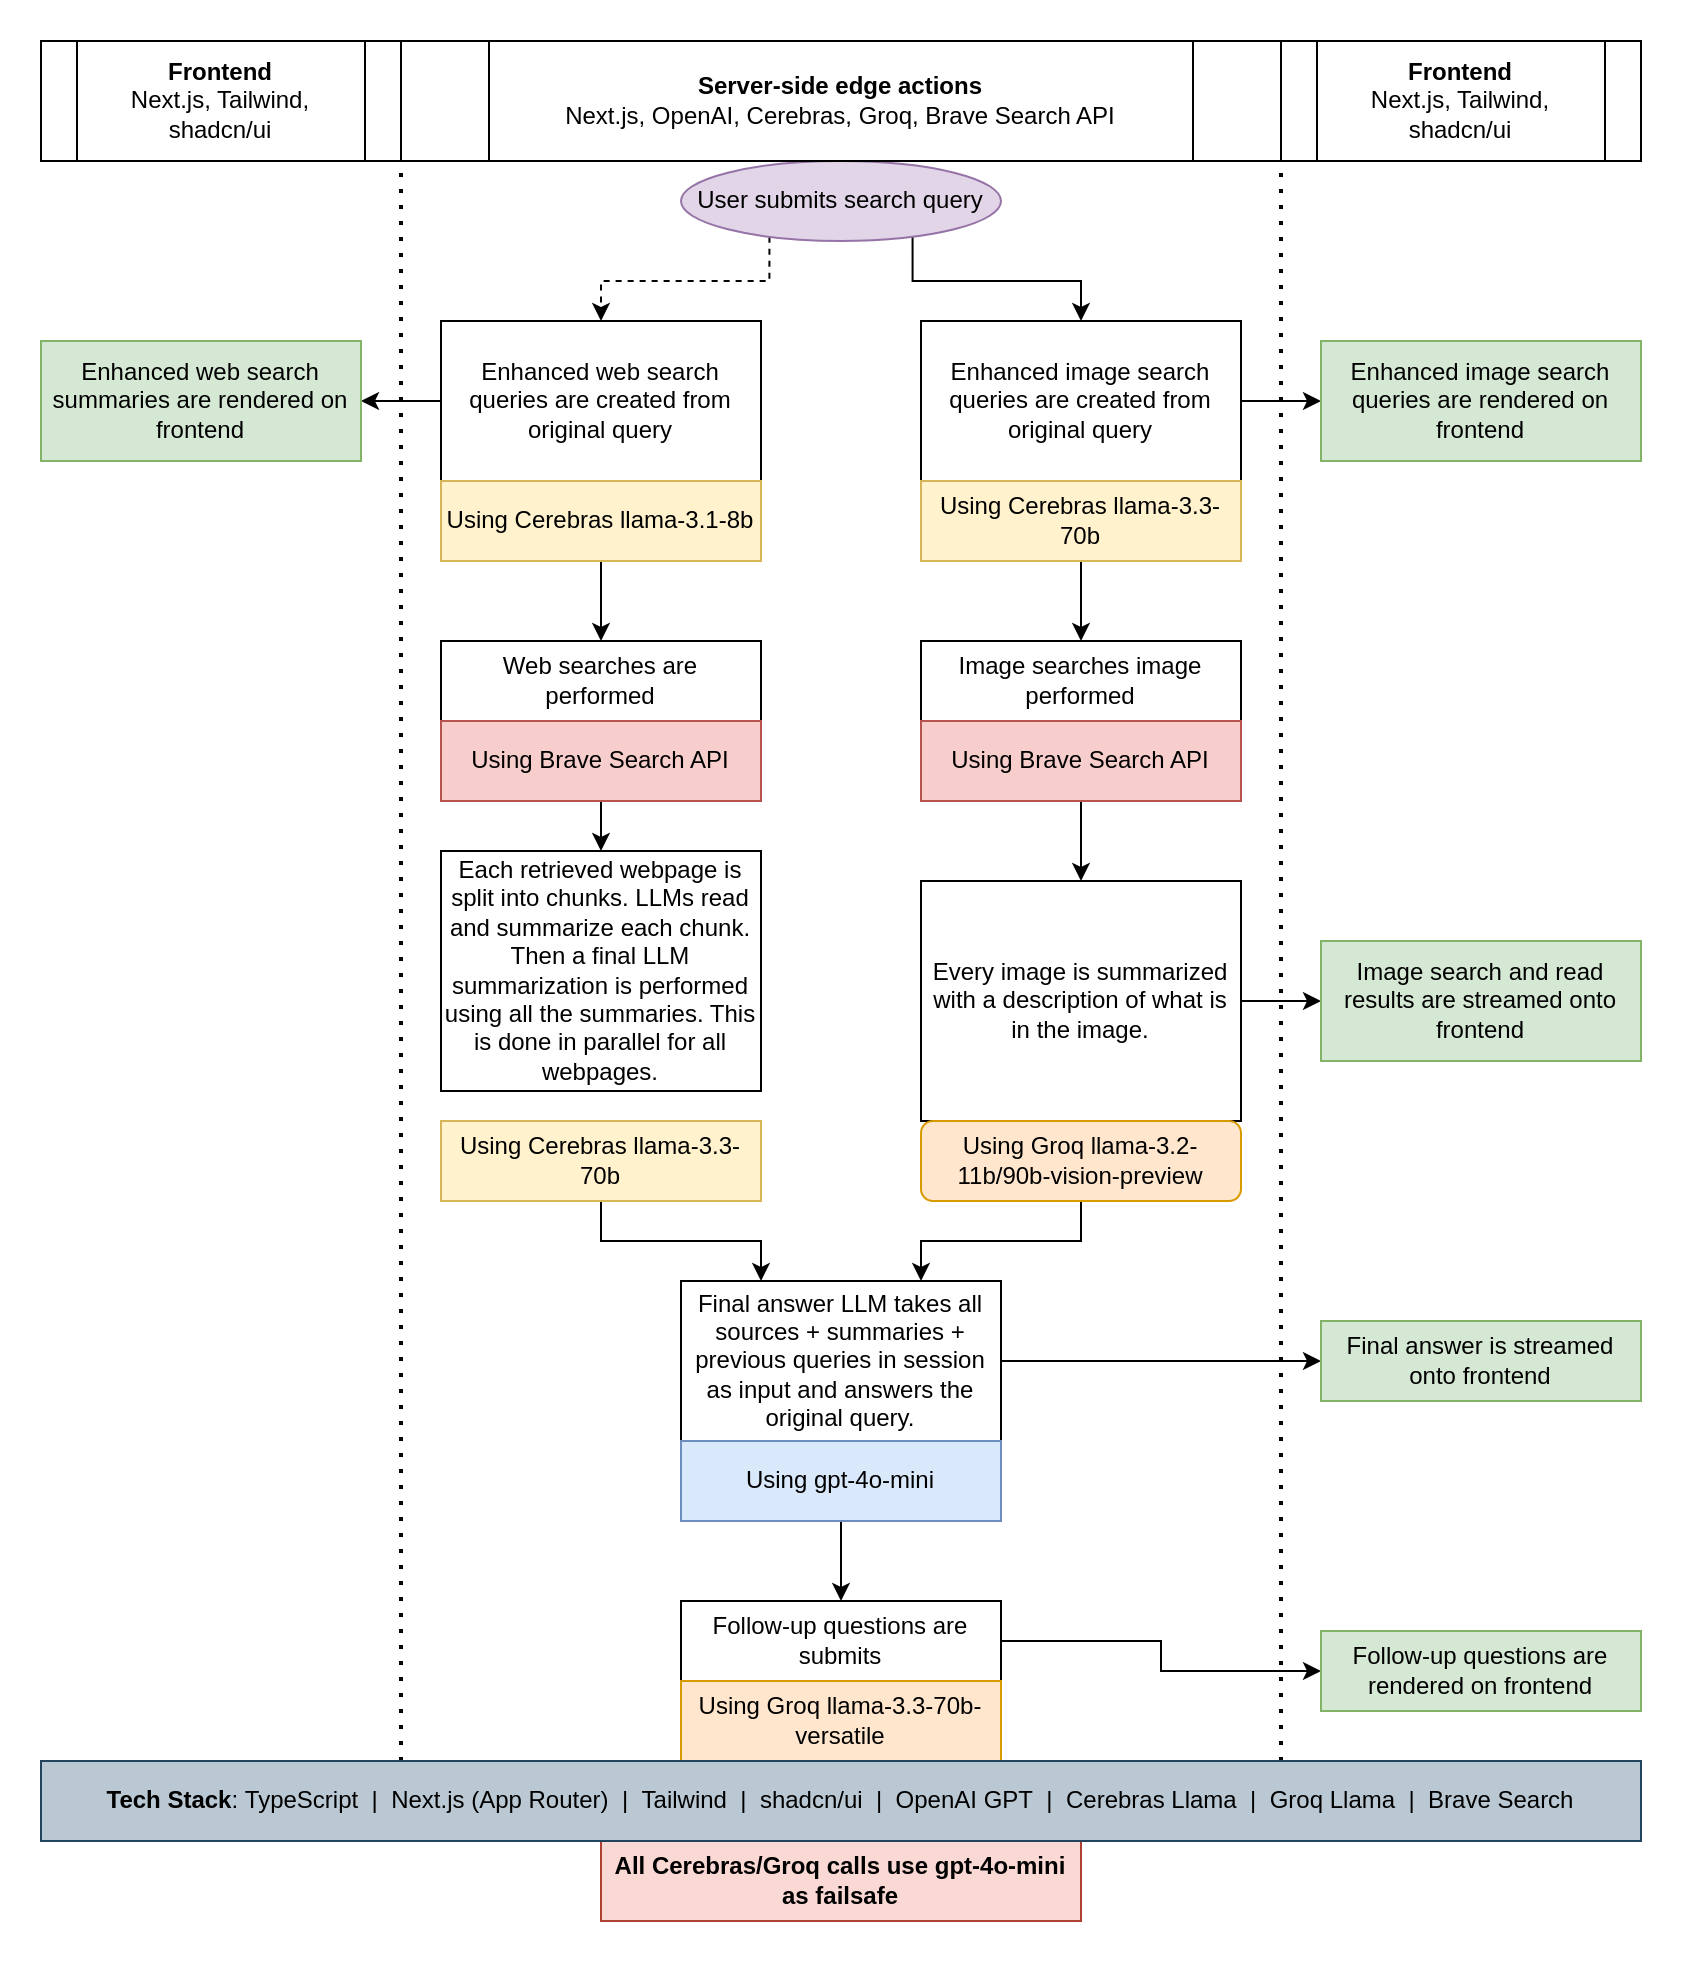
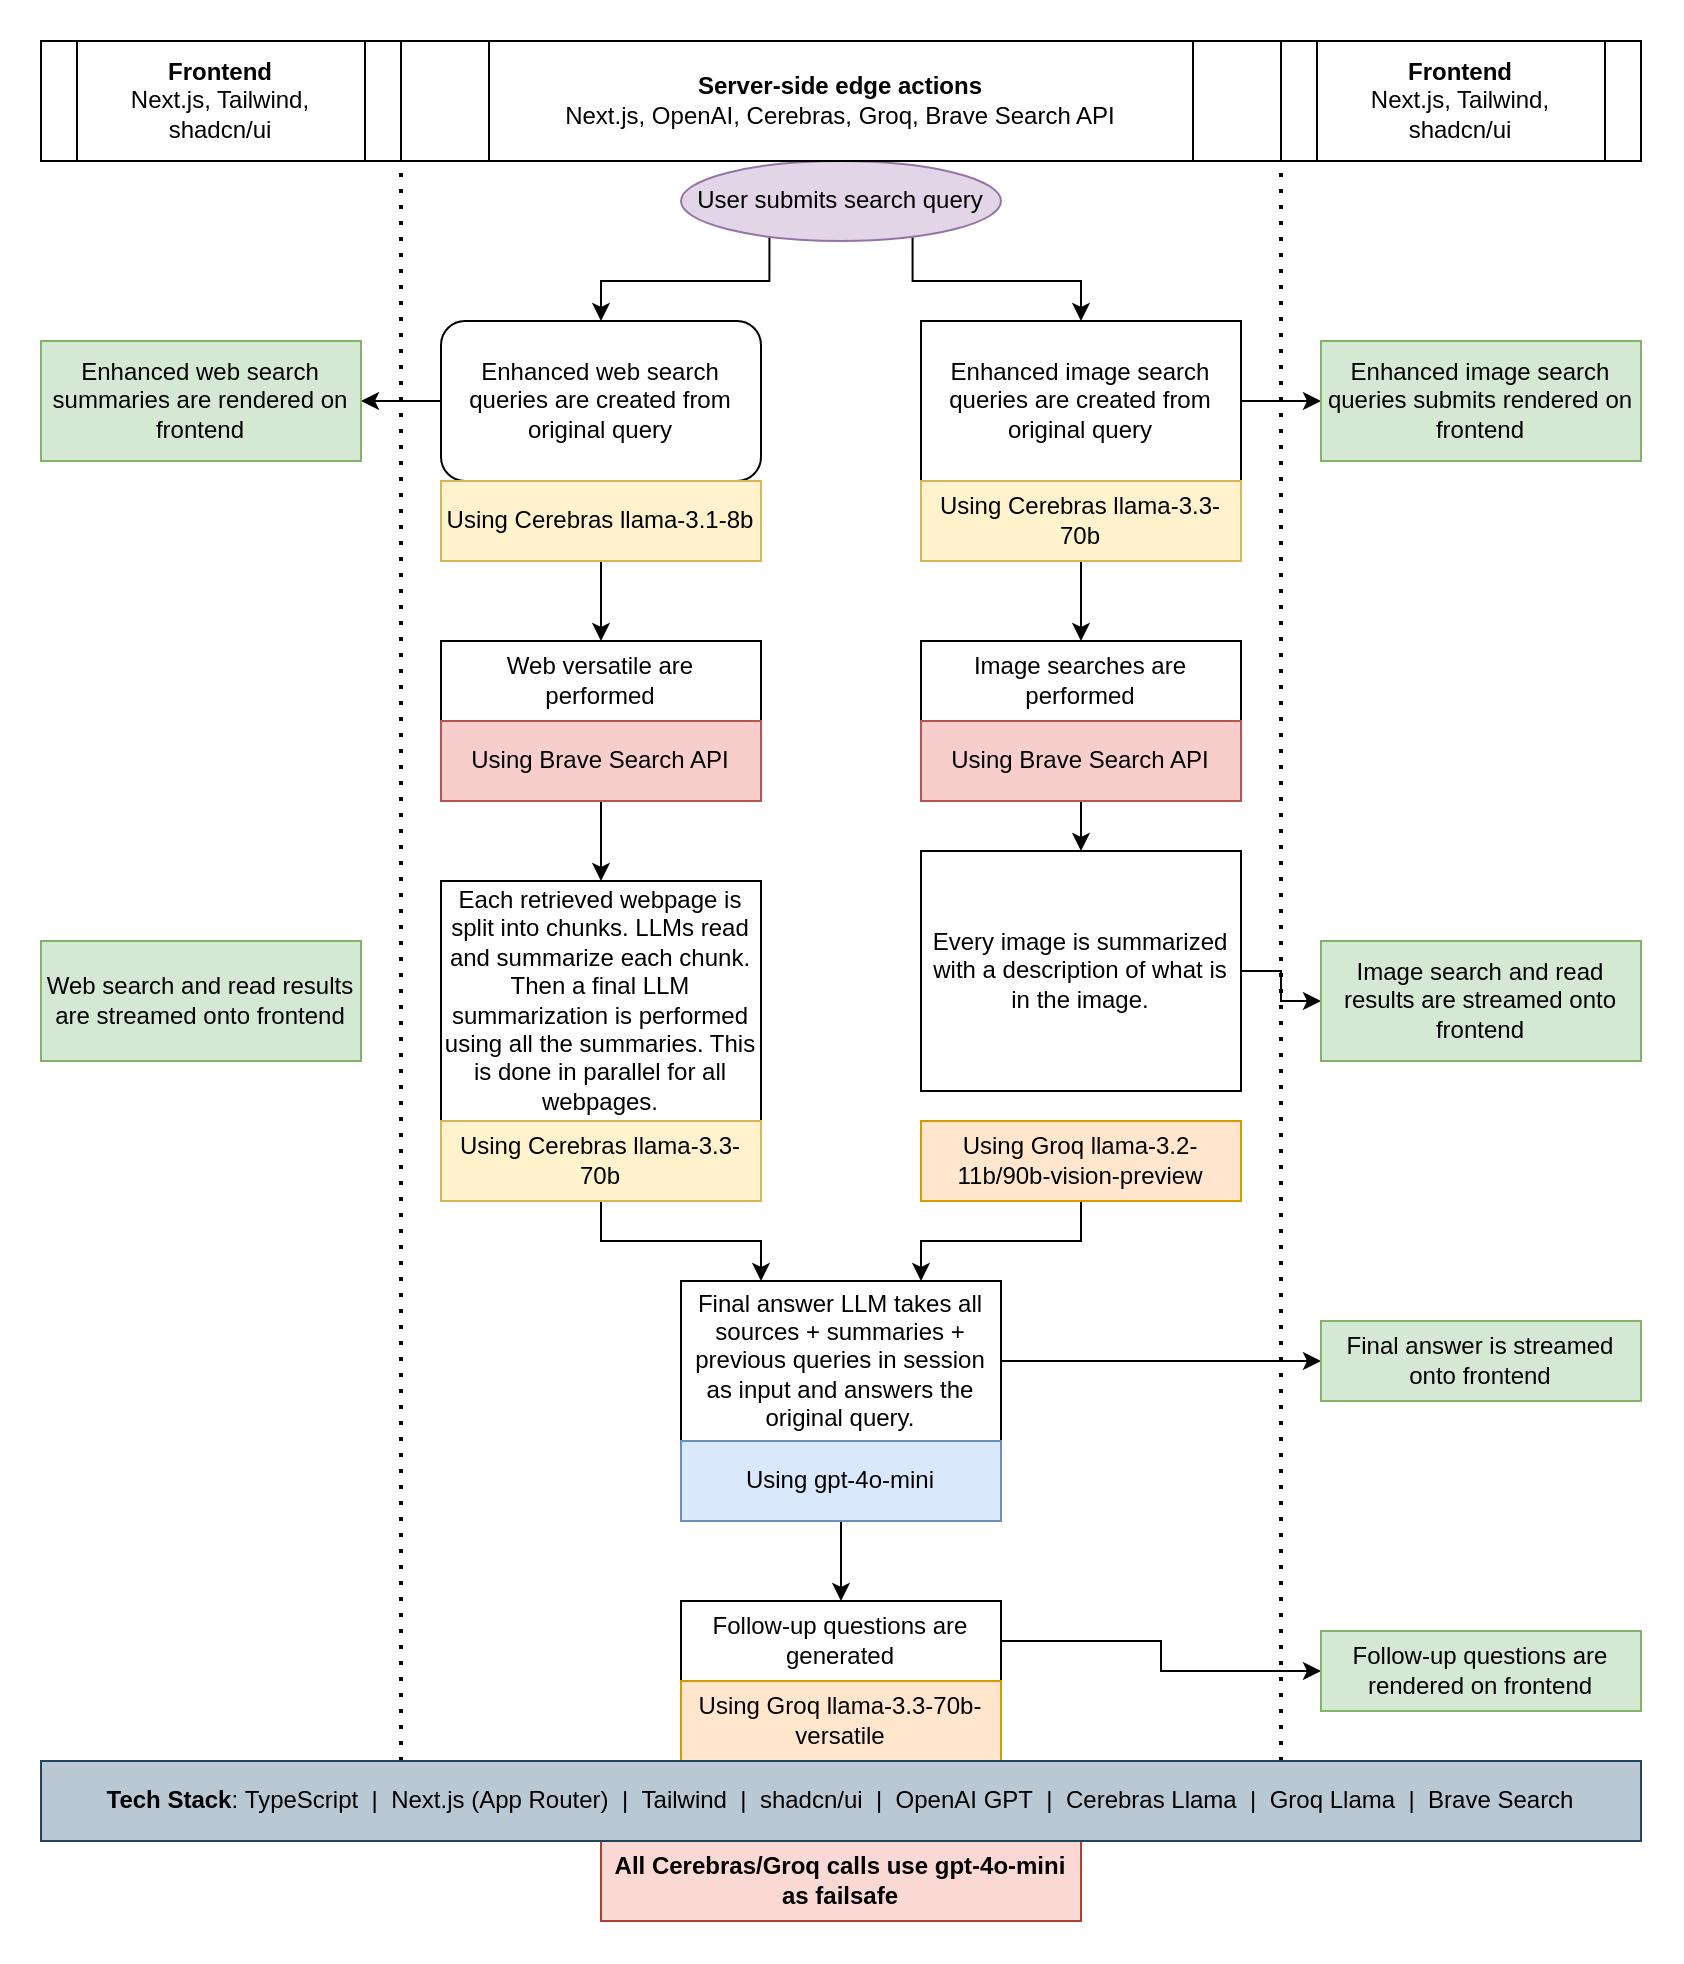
edge "User submits search query" -> "Enhanced web search queries are created from original query": style dashed -> solid
node "Enhanced web search queries are created from original query": shape rectangle -> rounded rectangle
node "Enhanced image search queries are rendered on frontend": label "Enhanced image search queries are rendered on frontend" -> "Enhanced image search queries submits rendered on frontend"
node "Web searches are performed": label "Web searches are performed" -> "Web versatile are performed"
node "Image searches image performed": label "Image searches image performed" -> "Image searches are performed"
node "Each retrieved webpage is split into chunks. LLMs read and summarize each chunk. Then a final LLM summarization is performed using all the summaries. This is done in parallel for all webpages.": moved (601, 971) -> (601, 1001)
node "Web search and read results are streamed onto frontend": added
node "Every image is summarized with a description of what is in the image.": moved (1081, 1001) -> (1081, 971)
node "Using Groq llama-3.2-11b/90b-vision-preview": shape rounded rectangle -> rectangle
node "Follow-up questions are submits": label "Follow-up questions are submits" -> "Follow-up questions are generated"
